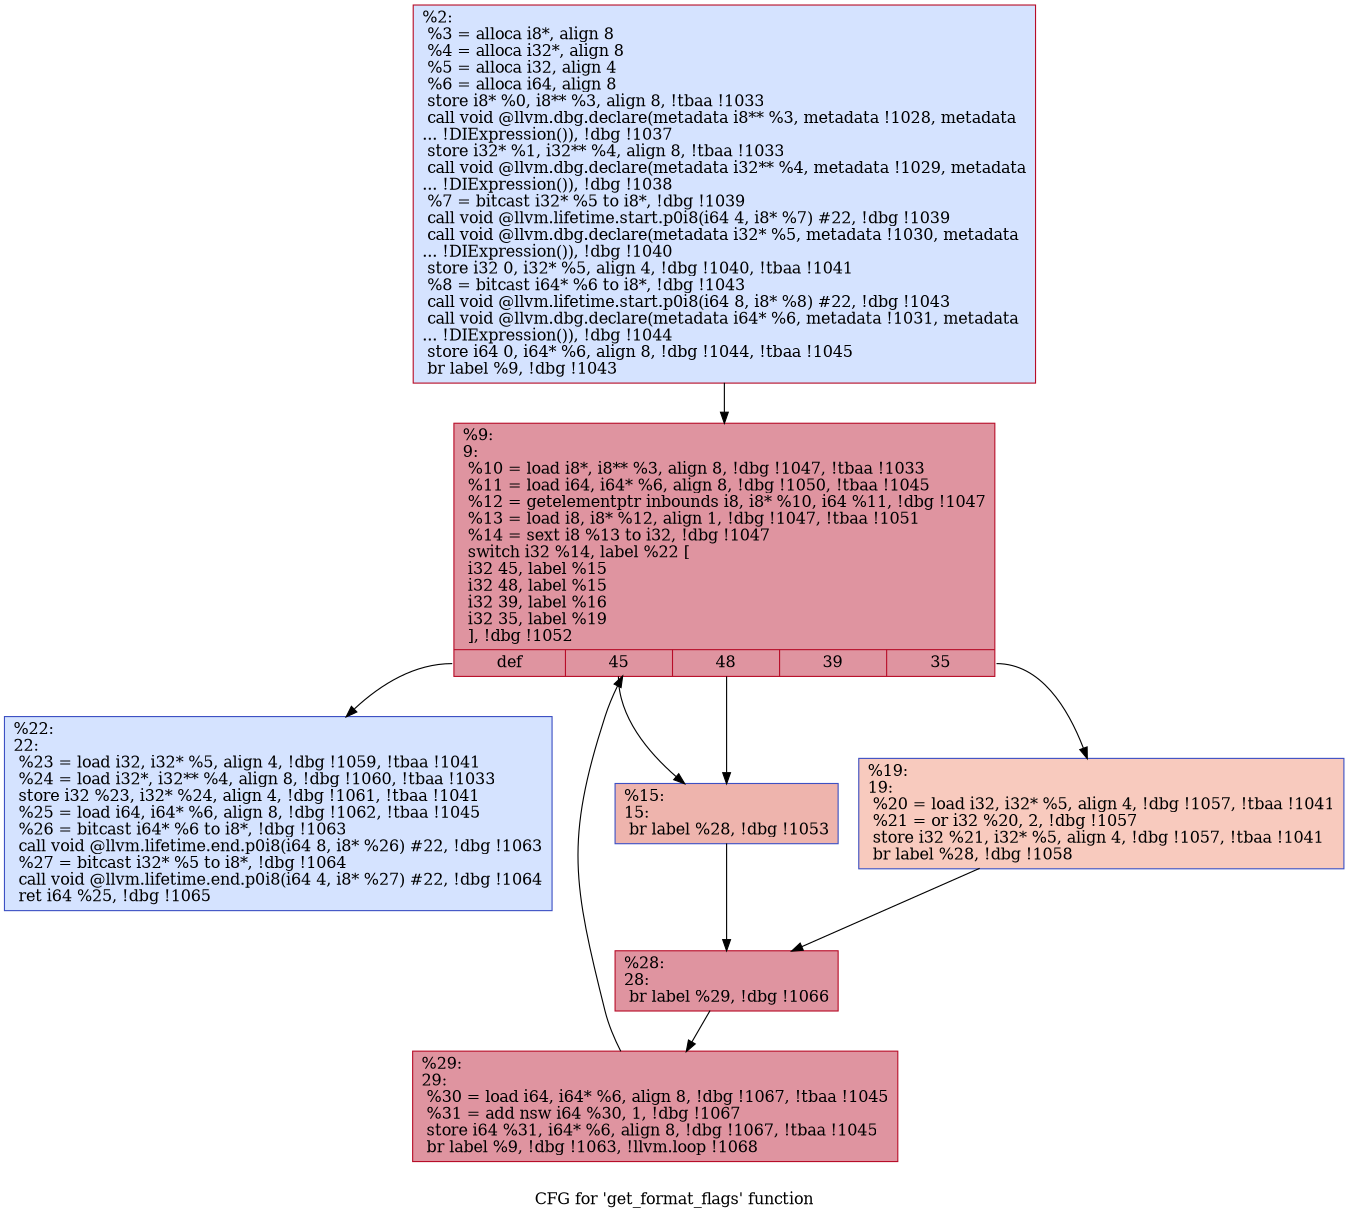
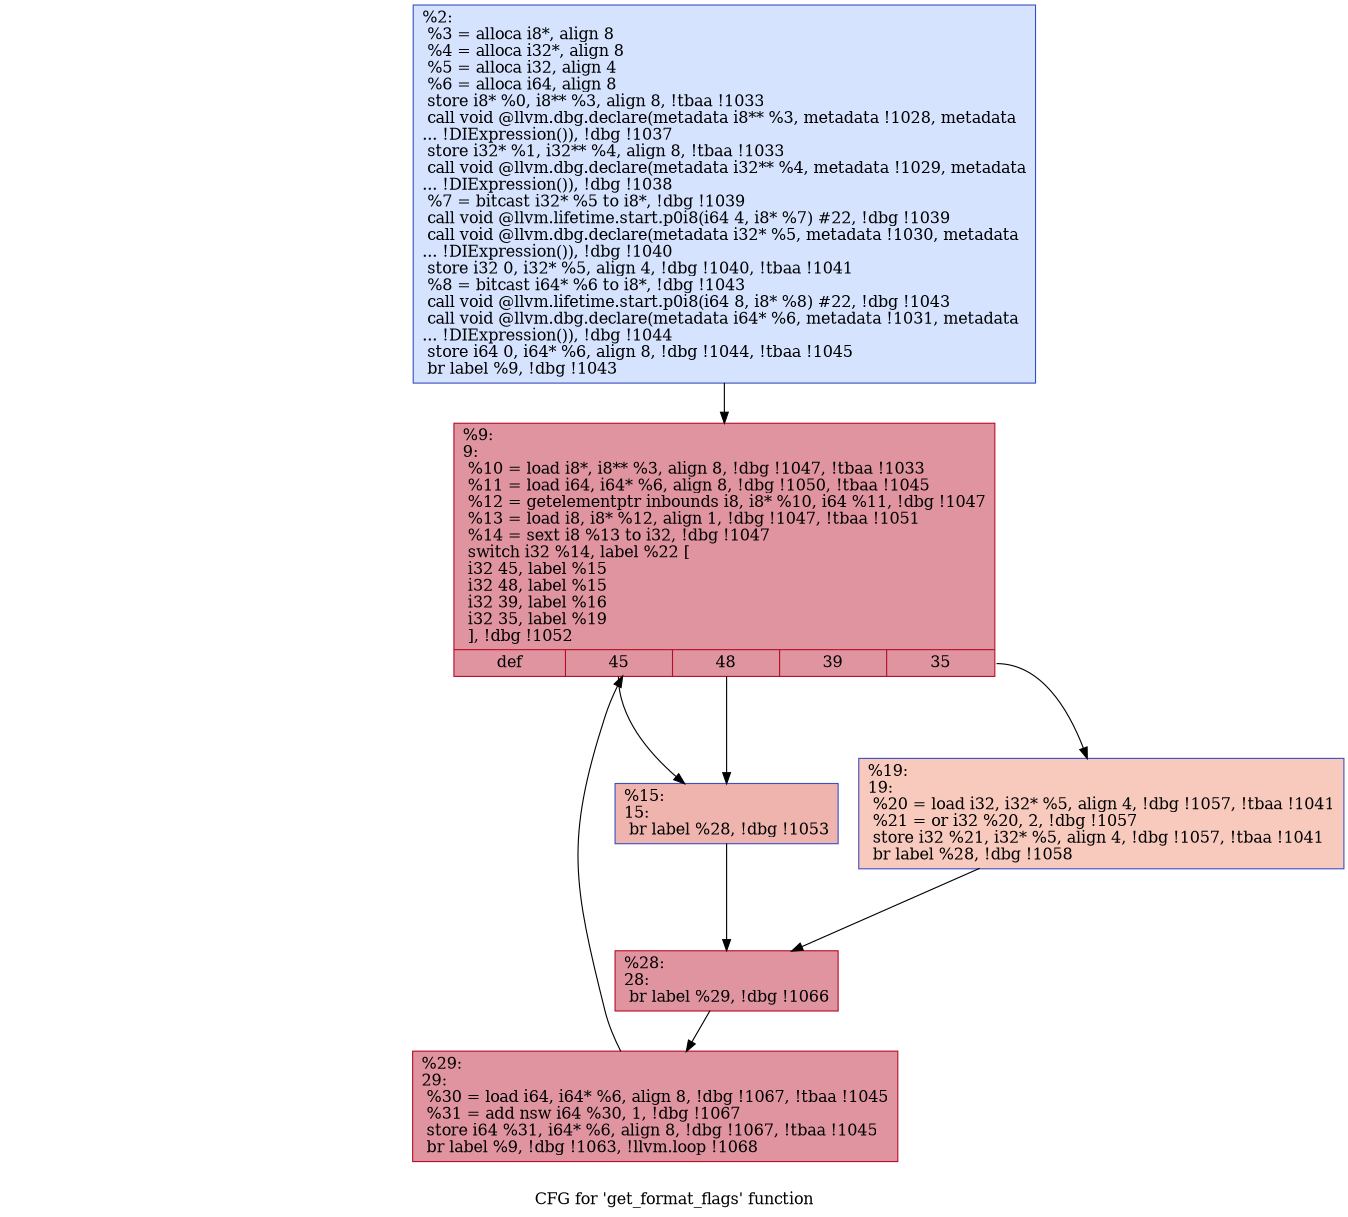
node "%2:": color #b70d28ff -> #3d50c3ff
node "%22:": removed
